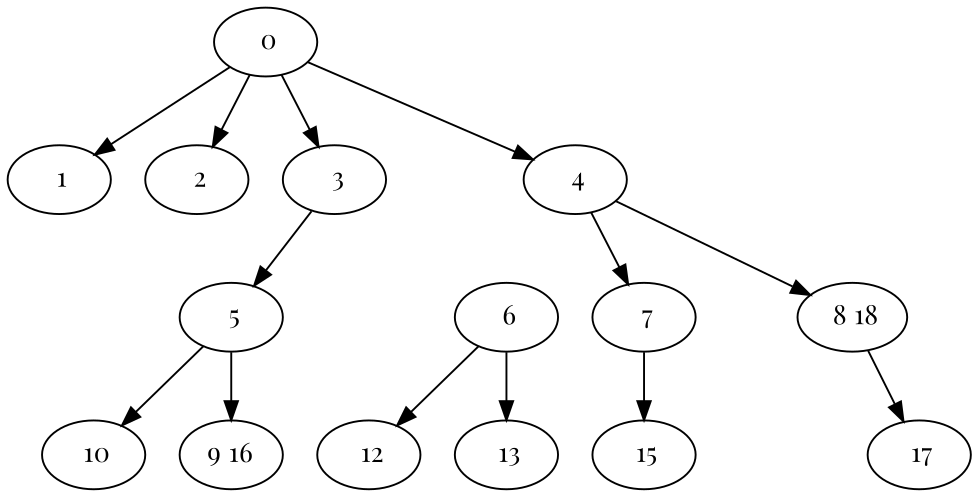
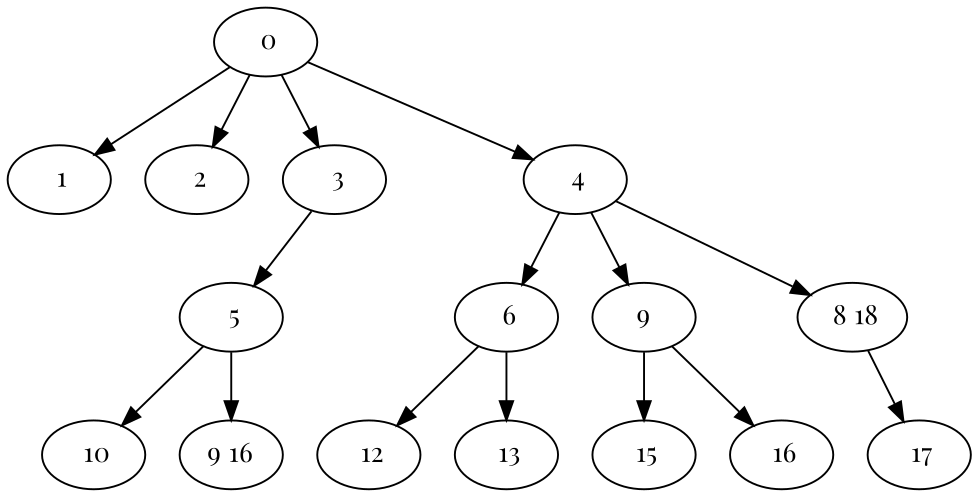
edge "4" -> "6": added
node "7": label "7" -> "9"
node "16": added
